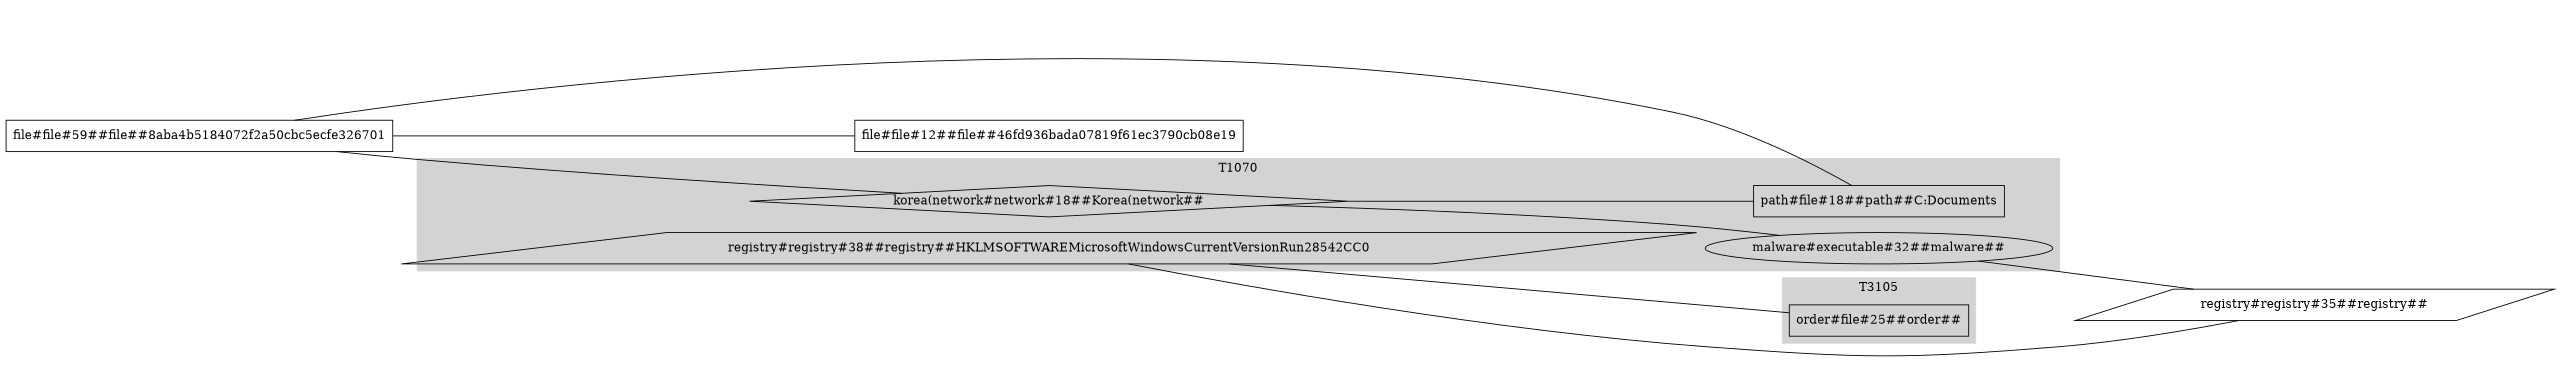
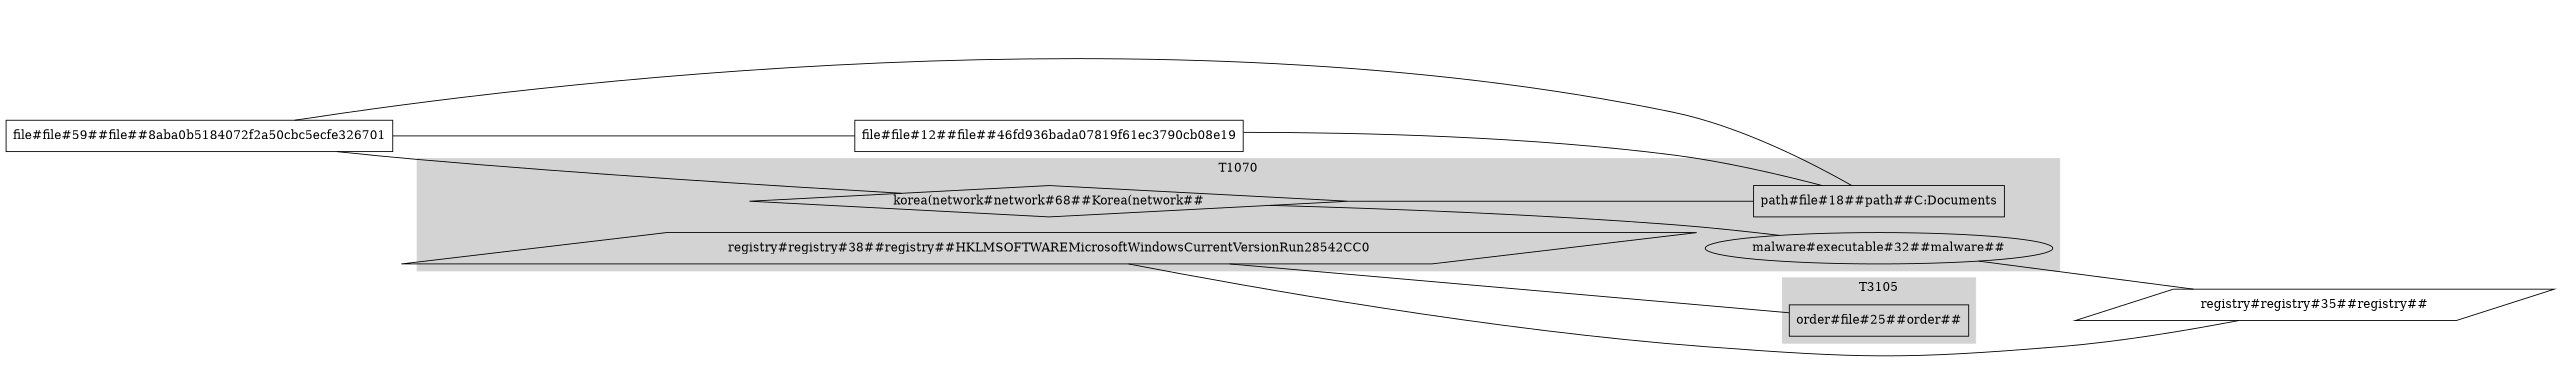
node "file#file#59##file##8aba4b5184072f2a50cbc5ecfe326701": label "file#file#59##file##8aba4b5184072f2a50cbc5ecfe326701" -> "file#file#59##file##8aba0b5184072f2a50cbc5ecfe326701"
edge "file#file#12##file##46fd936bada07819f61ec3790cb08e19" -- "path#file#18##path##C:Documents": added
node "korea(network#network#18##Korea(network##": label "korea(network#network#18##Korea(network##" -> "korea(network#network#68##Korea(network##"
